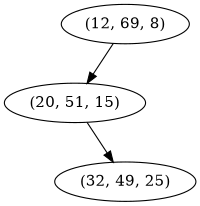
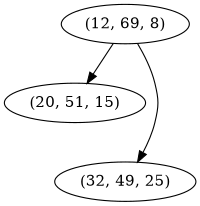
edge "(20, 51, 15)" -> "(32, 49, 25)": now "(12, 69, 8)" -> "(32, 49, 25)"
